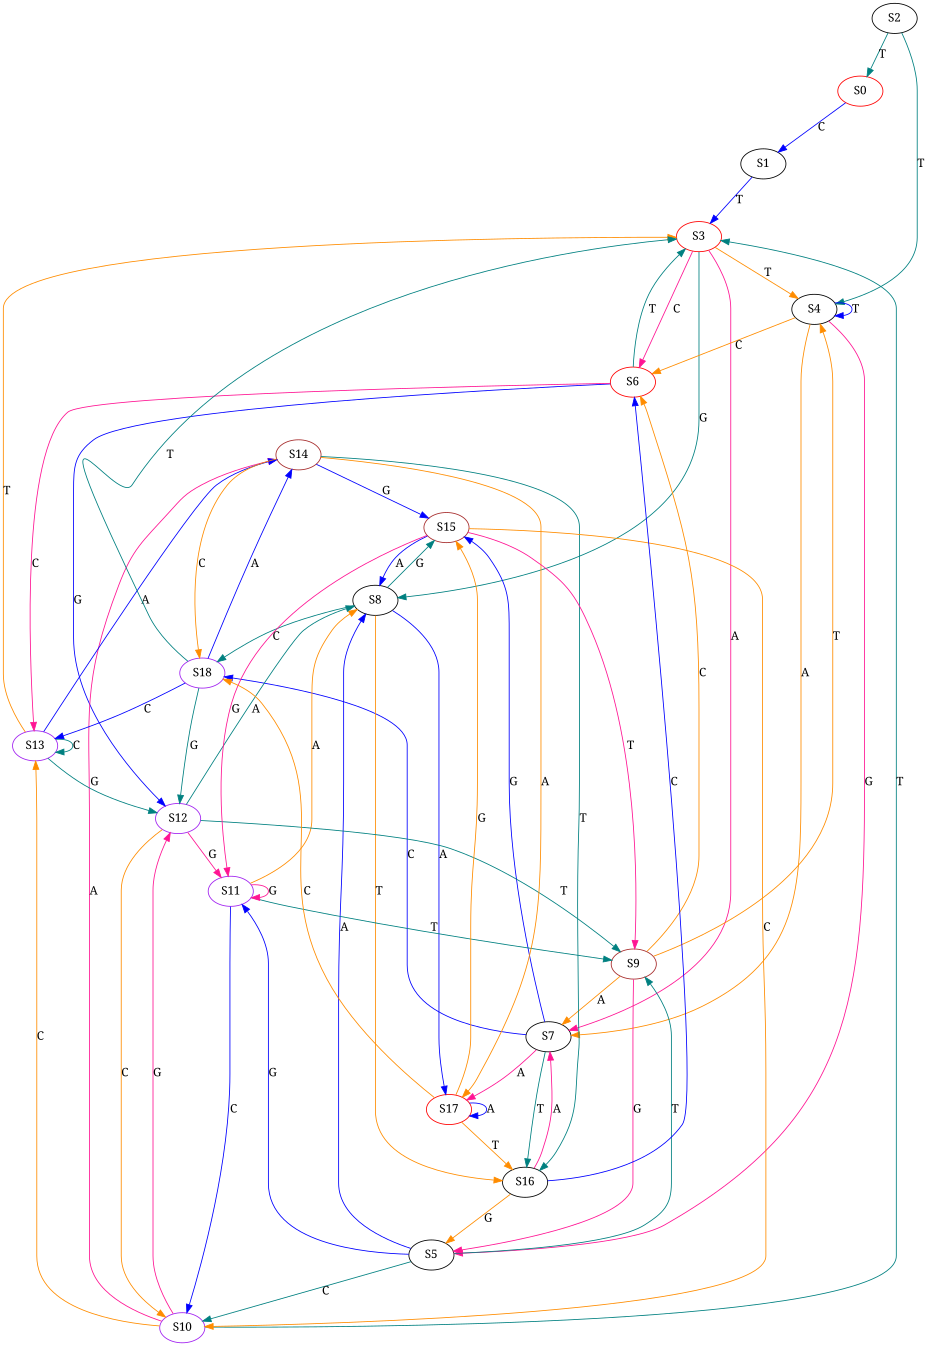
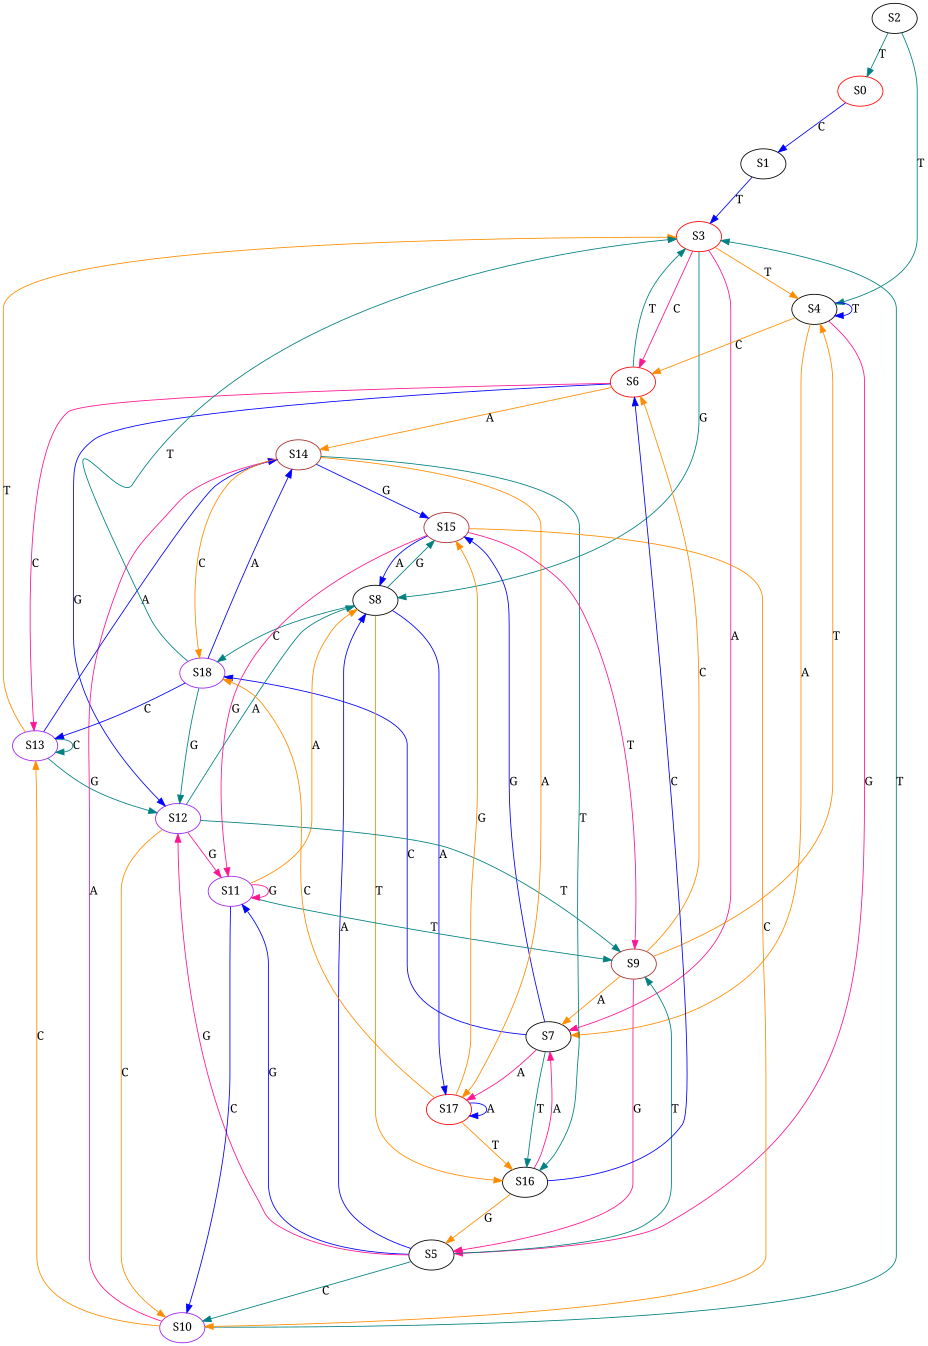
edge "S6" -> "S14": added, label "A"
edge "S10" -> "S12": now "S5" -> "S12"
